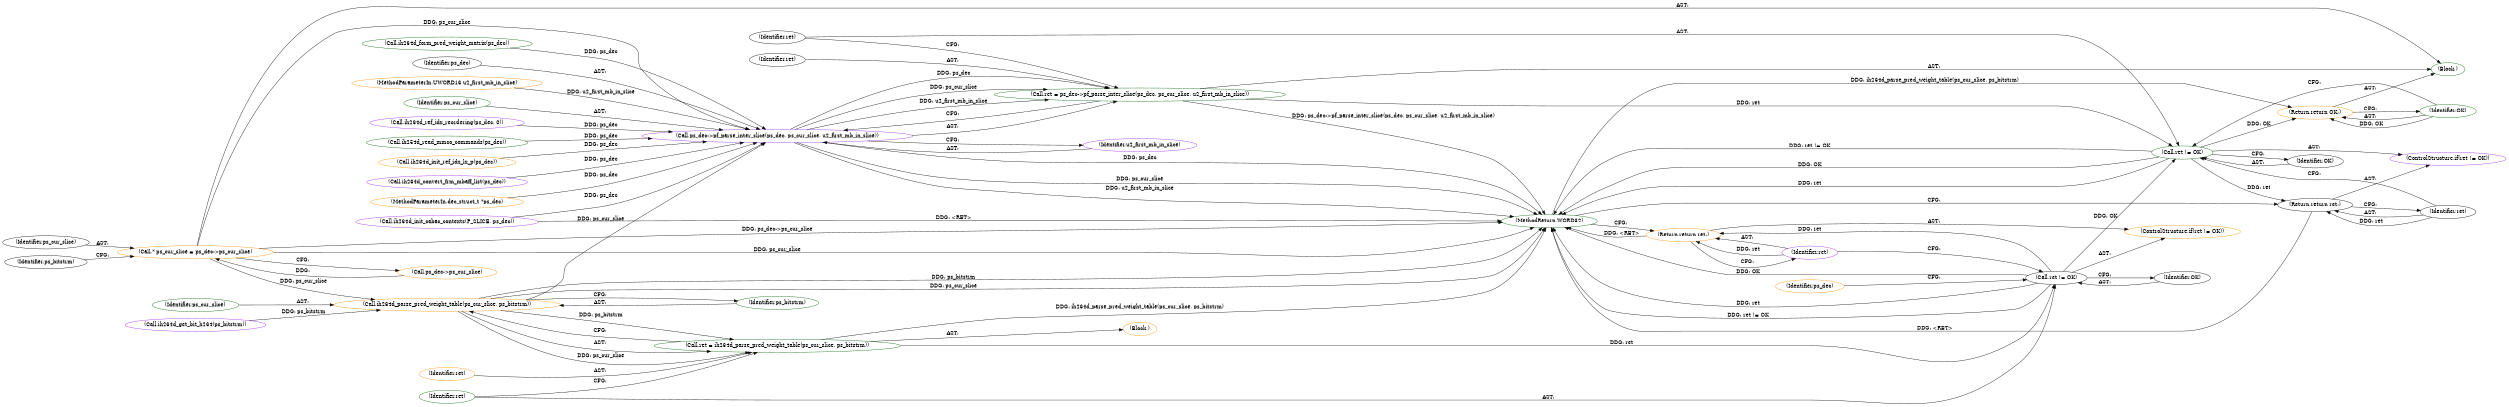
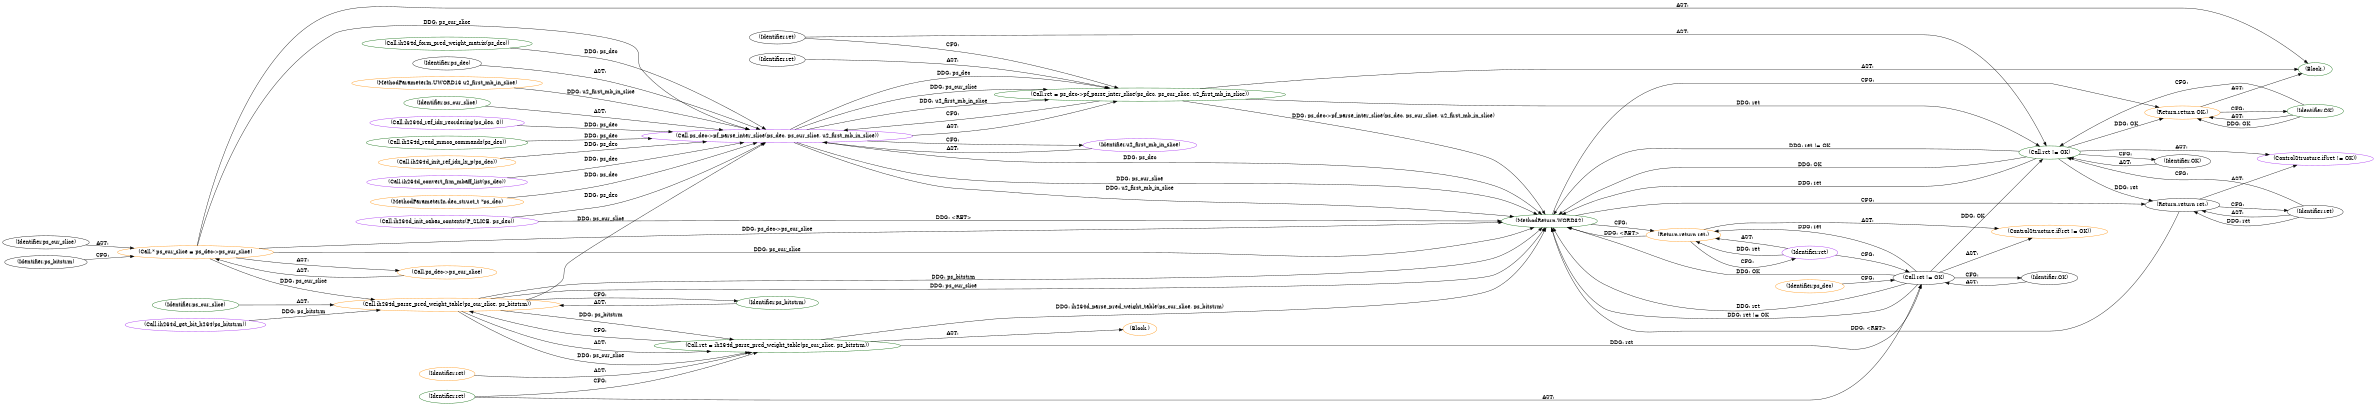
edge "(MethodReturn,WORD32)" -> "(Return,return OK;)": label "DDG: ih264d_parse_pred_weight_table(ps_cur_slice, ps_bitstrm)" -> "CFG: "
edge "(Call,* ps_cur_slice = ps_dec->ps_cur_slice)" -> "(Call,ps_dec->ps_cur_slice)": label "CFG: " -> "AST: "
edge "(Call,ps_dec->ps_cur_slice)" -> "(Call,* ps_cur_slice = ps_dec->ps_cur_slice)": label "DDG: " -> "AST: "
